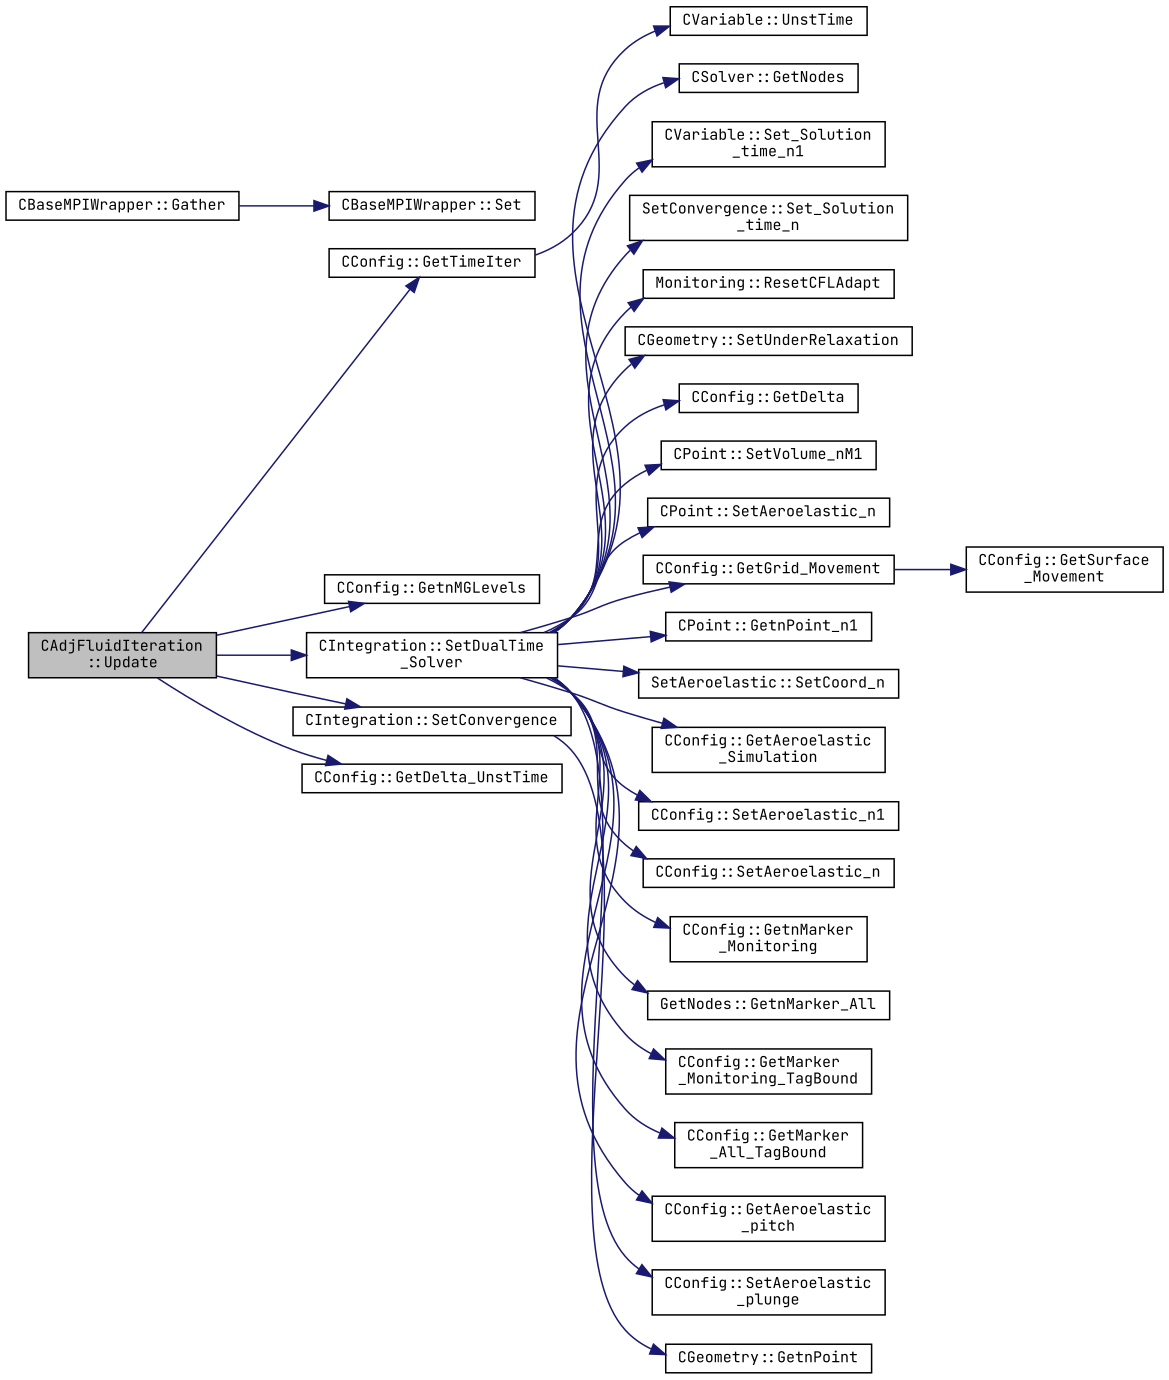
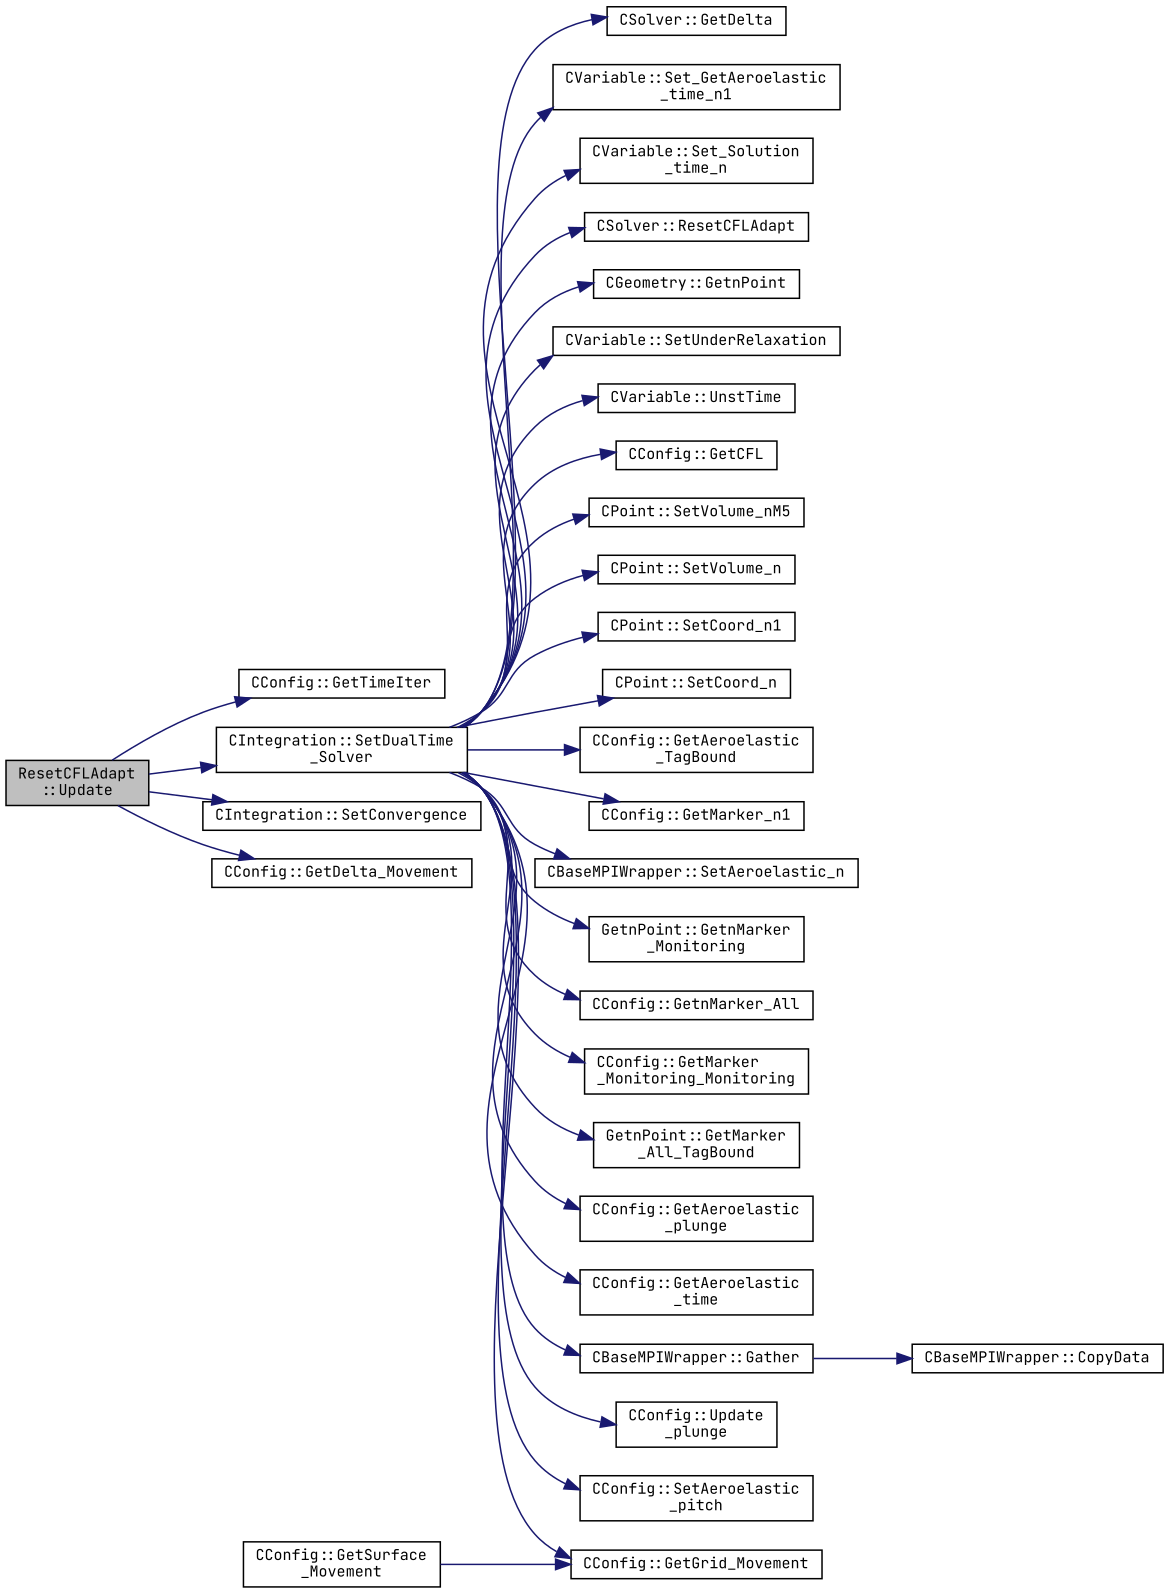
node "CSolver::GetNodes": label "CSolver::GetNodes" -> "CSolver::GetDelta"
edge "CConfig::GetTimeIter" -> "CVariable::UnstTime": now "CIntegration::SetDualTime _Solver" -> "CVariable::UnstTime"
node "CVariable::Set_Solution _time_n1": label "CVariable::Set_Solution _time_n1" -> "CVariable::Set_GetAeroelastic _time_n1"
node "CBaseMPIWrapper::Set": label "CBaseMPIWrapper::Set" -> "CBaseMPIWrapper::CopyData"
node "SetConvergence::Set_Solution _time_n": label "SetConvergence::Set_Solution _time_n" -> "CVariable::Set_Solution _time_n"
node "Monitoring::ResetCFLAdapt": label "Monitoring::ResetCFLAdapt" -> "CSolver::ResetCFLAdapt"
node "CGeometry::SetUnderRelaxation": label "CGeometry::SetUnderRelaxation" -> "CVariable::SetUnderRelaxation"
node "CConfig::GetDelta": label "CConfig::GetDelta" -> "CConfig::GetCFL"
node "CPoint::SetVolume_nM1": label "CPoint::SetVolume_nM1" -> "CPoint::SetVolume_nM5"
node "CPoint::SetAeroelastic_n": label "CPoint::SetAeroelastic_n" -> "CPoint::SetVolume_n"
edge "CConfig::GetGrid_Movement" -> "CConfig::GetSurface _Movement": reversed
node "CConfig::GetnMGLevels": removed
node "CPoint::GetnPoint_n1": label "CPoint::GetnPoint_n1" -> "CPoint::SetCoord_n1"
node "CAdjFluidIteration ::Update": label "CAdjFluidIteration ::Update" -> "ResetCFLAdapt ::Update"
node "SetAeroelastic::SetCoord_n": label "SetAeroelastic::SetCoord_n" -> "CPoint::SetCoord_n"
node "CConfig::GetAeroelastic _Simulation": label "CConfig::GetAeroelastic _Simulation" -> "CConfig::GetAeroelastic _TagBound"
node "CConfig::GetDelta_UnstTime": label "CConfig::GetDelta_UnstTime" -> "CConfig::GetDelta_Movement"
node "CConfig::SetAeroelastic_n1": label "CConfig::SetAeroelastic_n1" -> "CConfig::GetMarker_n1"
node "CConfig::SetAeroelastic_n": label "CConfig::SetAeroelastic_n" -> "CBaseMPIWrapper::SetAeroelastic_n"
node "CConfig::GetnMarker _Monitoring": label "CConfig::GetnMarker _Monitoring" -> "GetnPoint::GetnMarker _Monitoring"
node "GetNodes::GetnMarker_All": label "GetNodes::GetnMarker_All" -> "CConfig::GetnMarker_All"
edge "CIntegration::SetDualTime _Solver" -> "CBaseMPIWrapper::Gather": added
node "CConfig::GetMarker _Monitoring_TagBound": label "CConfig::GetMarker _Monitoring_TagBound" -> "CConfig::GetMarker _Monitoring_Monitoring"
node "CConfig::GetMarker _All_TagBound": label "CConfig::GetMarker _All_TagBound" -> "GetnPoint::GetMarker _All_TagBound"
edge "CIntegration::SetConvergence" -> "CGeometry::GetnPoint": now "CIntegration::SetDualTime _Solver" -> "CGeometry::GetnPoint"
node "CConfig::GetAeroelastic _plunge": added
node "CConfig::GetAeroelastic _pitch": label "CConfig::GetAeroelastic _pitch" -> "CConfig::GetAeroelastic _time"
node "CConfig::SetAeroelastic _plunge": label "CConfig::SetAeroelastic _plunge" -> "CConfig::Update _plunge"
node "CConfig::SetAeroelastic _pitch": added
